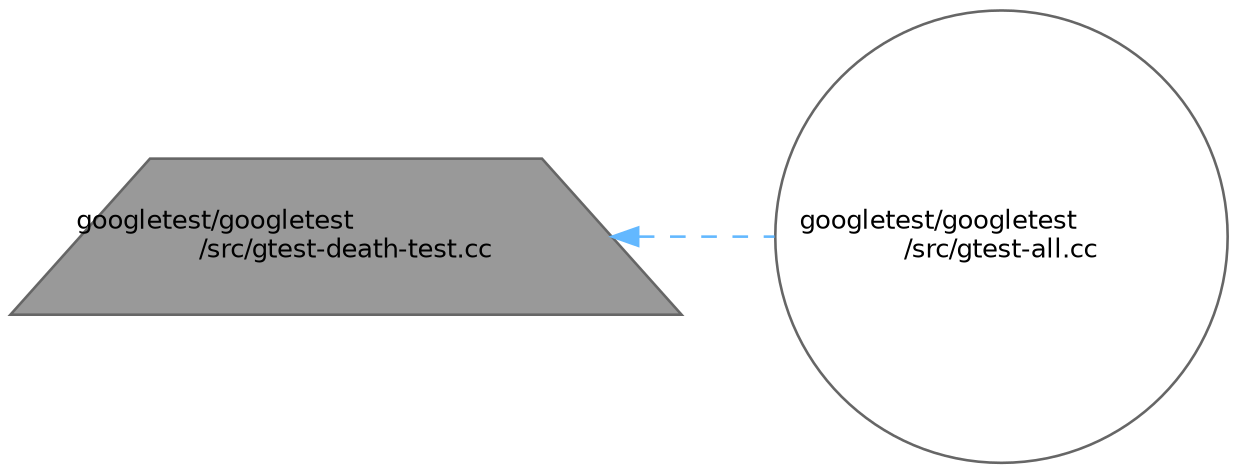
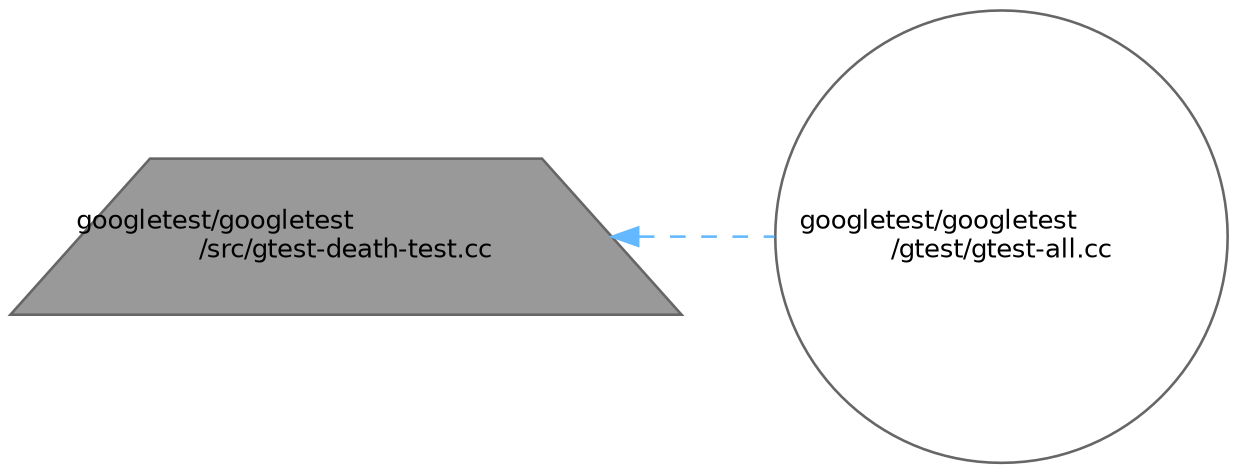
node "googletest/googletest /src/gtest-all.cc": label "googletest/googletest /src/gtest-all.cc" -> "googletest/googletest /gtest/gtest-all.cc"
